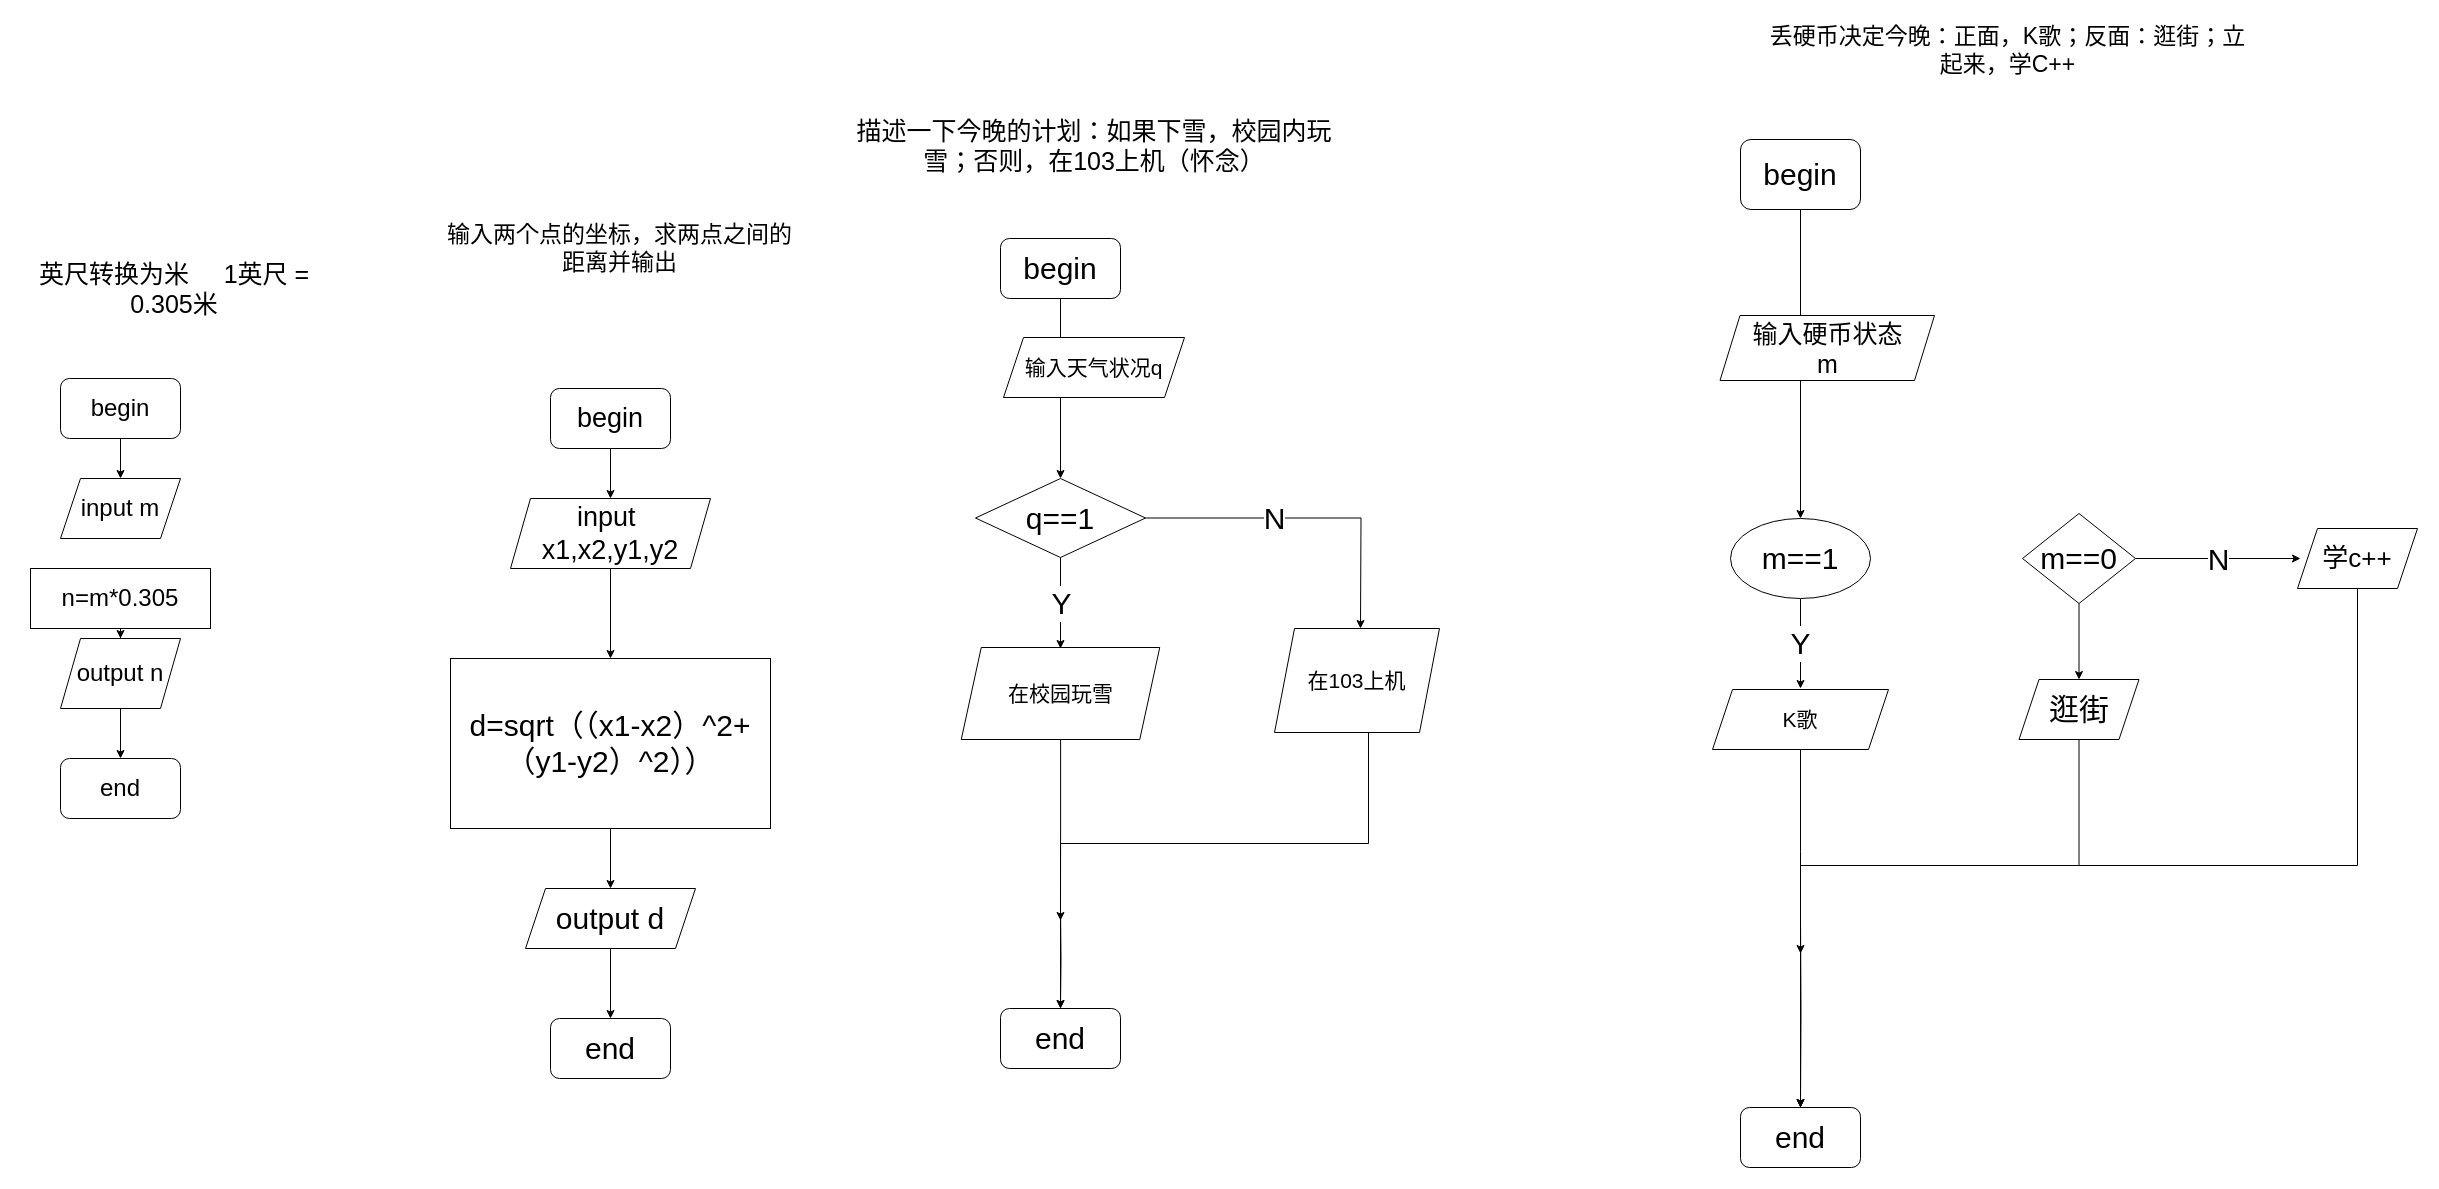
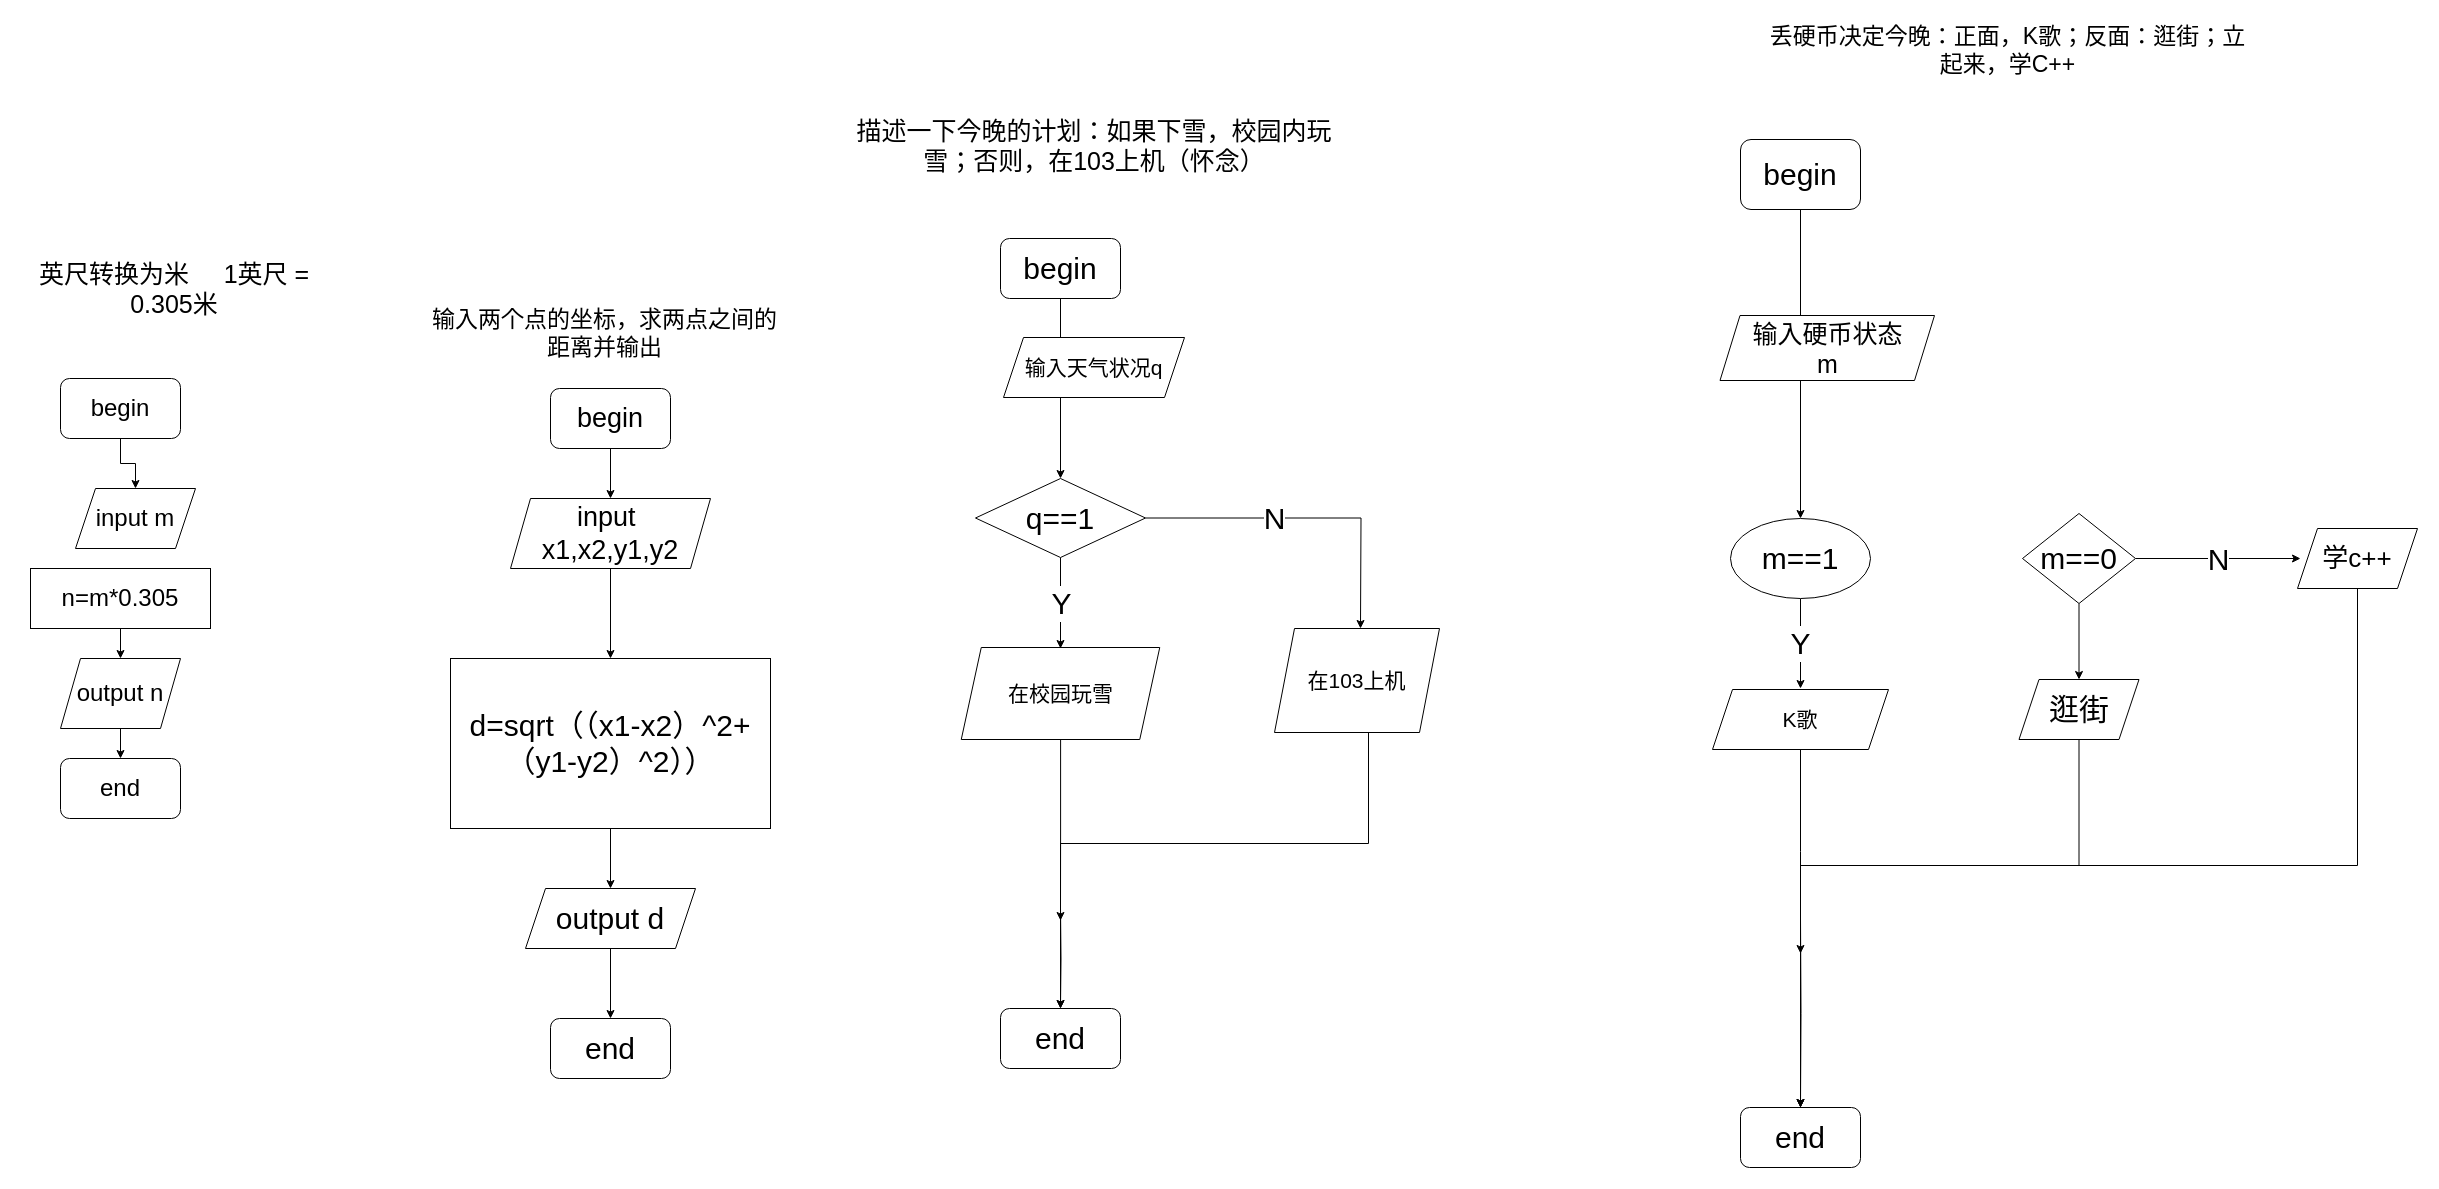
node "输入两个点的坐标，求两点之间的距离并输出": moved (620, 249) -> (605, 334)
node "input m": moved (121, 509) -> (136, 519)
node "output n": moved (121, 674) -> (121, 694)
